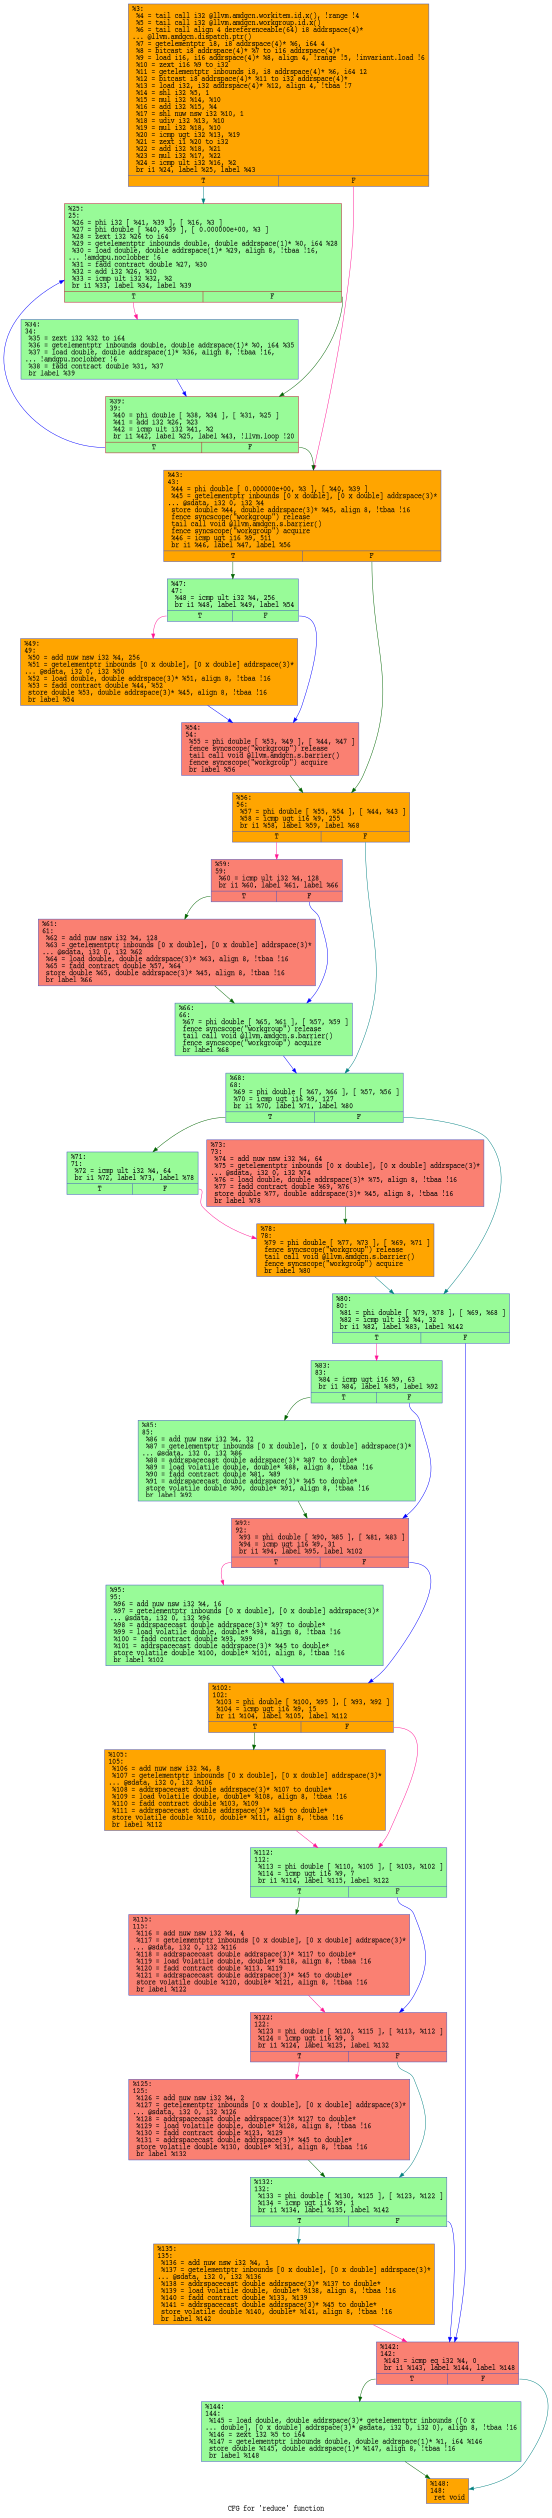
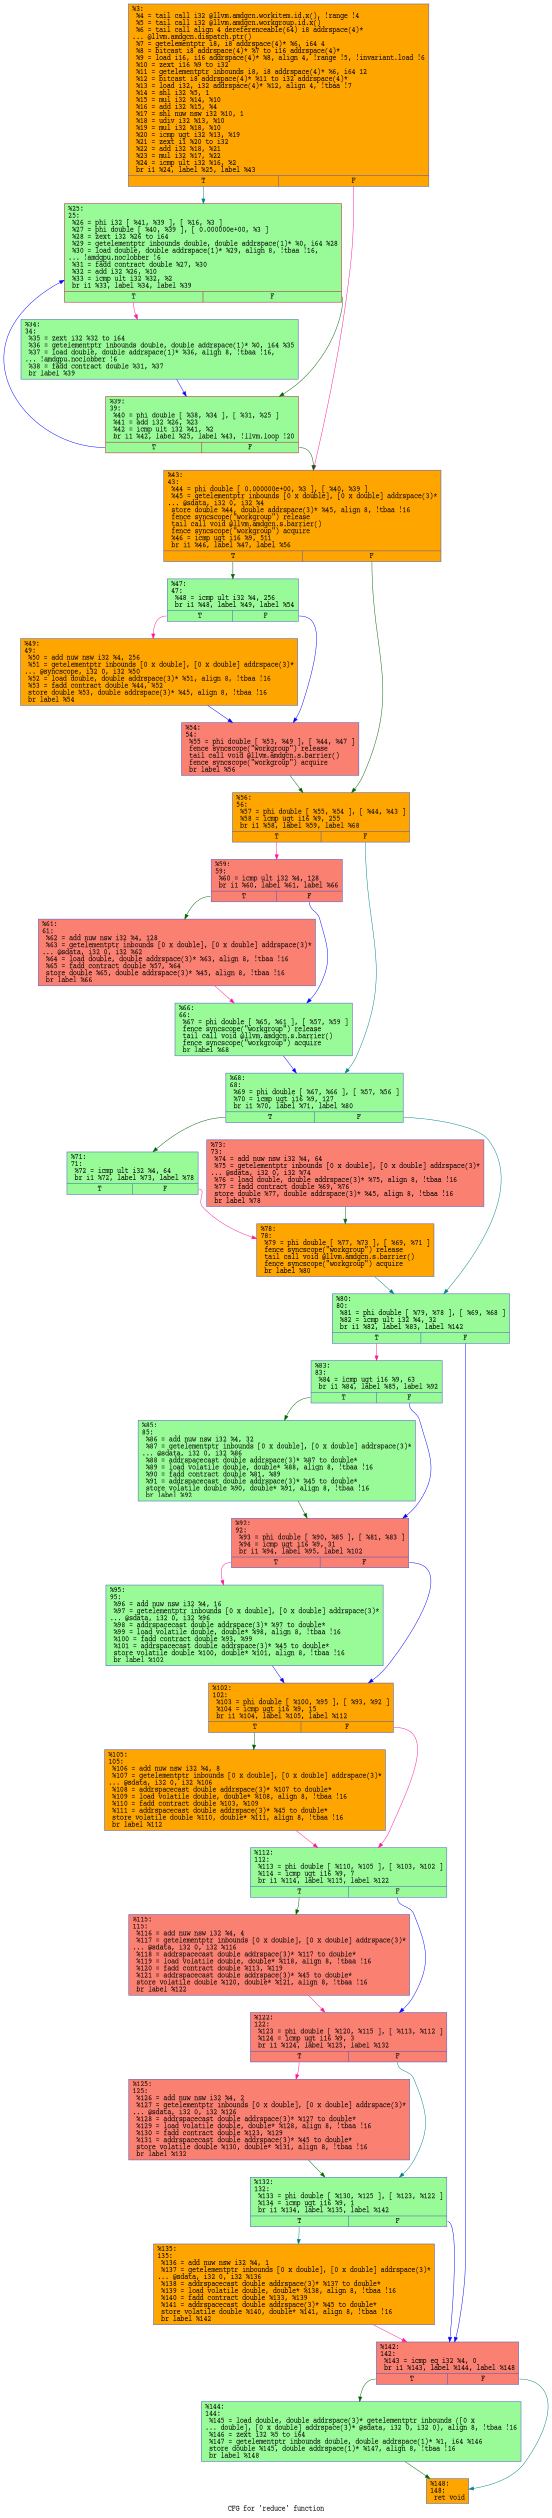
node "%49:": text "... @sdata, i32 0, i32 %50" -> "... @syncscope, i32 0, i32 %50"
edge "%61:" -> "%66:": color darkgreen -> deeppink
